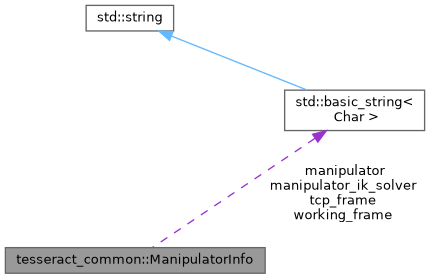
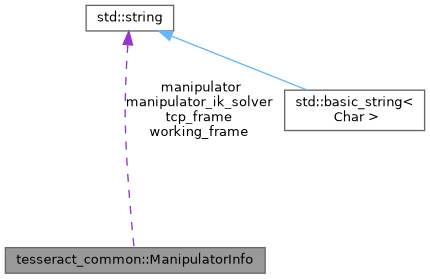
edge "tesseract_common::ManipulatorInfo" -> "std::basic_string< Char >": now "tesseract_common::ManipulatorInfo" -> "std::string"
